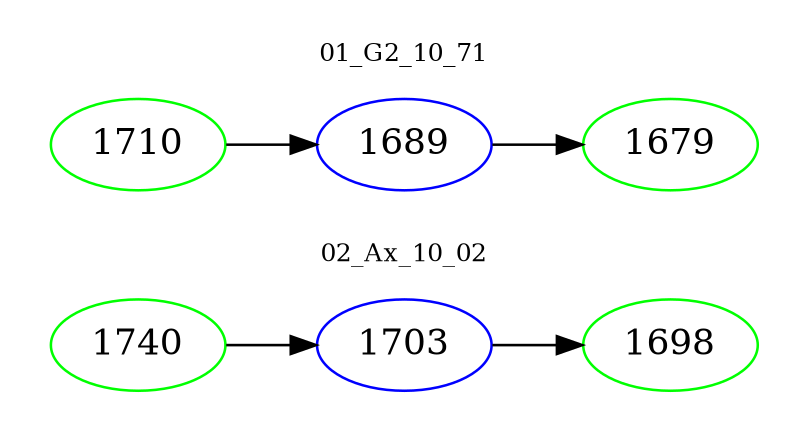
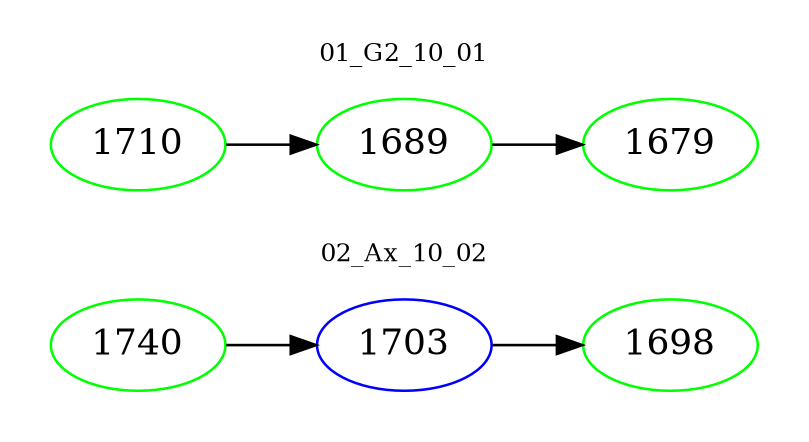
cluster "01_G2_10_71": label "01_G2_10_71" -> "01_G2_10_01"
node "1689": color blue -> green
